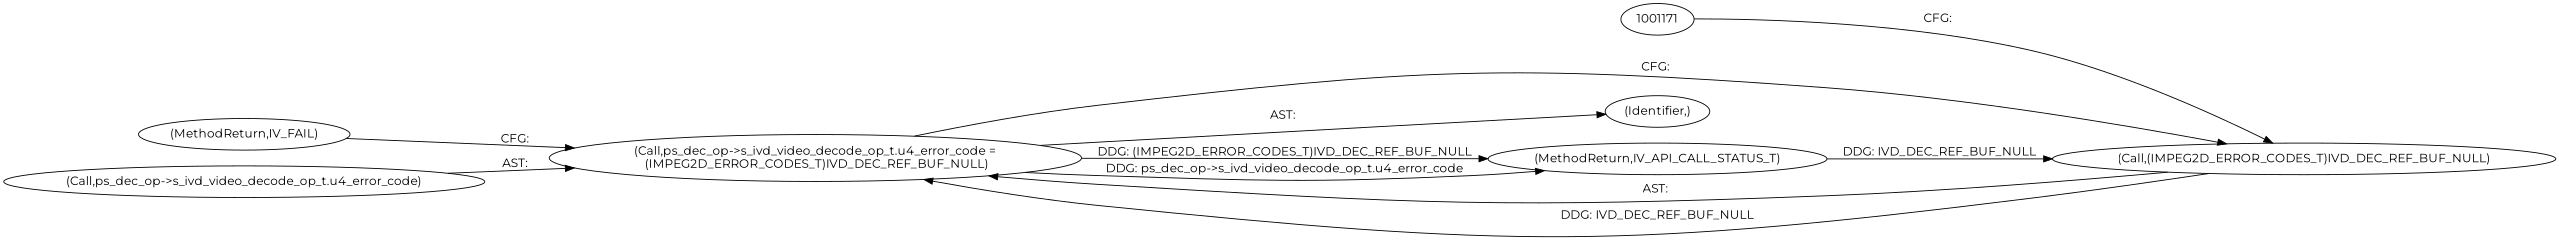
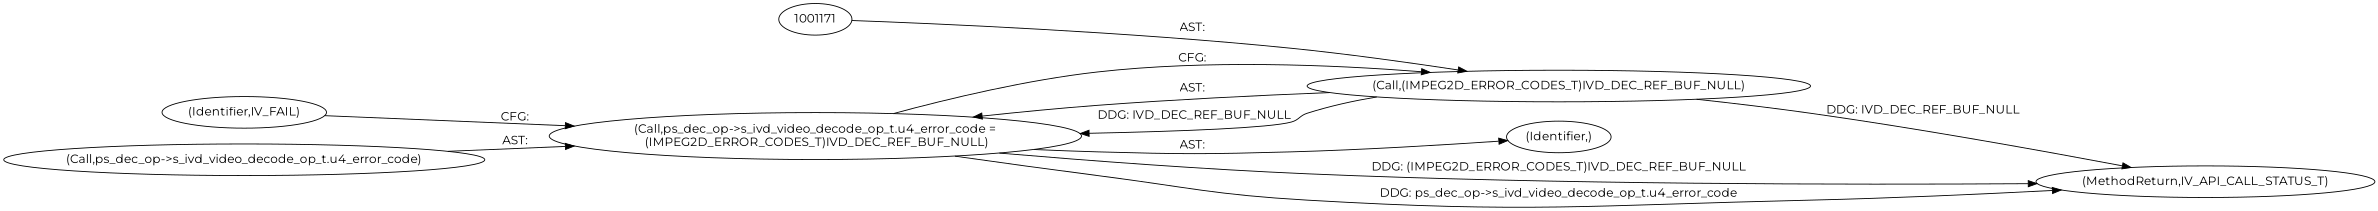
edge "1001171" -> "(Call,(IMPEG2D_ERROR_CODES_T)IVD_DEC_REF_BUF_NULL)": label "CFG: " -> "AST: "
node "(MethodReturn,IV_FAIL)": label "(MethodReturn,IV_FAIL)" -> "(Identifier,IV_FAIL)"
edge "(MethodReturn,IV_API_CALL_STATUS_T)" -> "(Call,(IMPEG2D_ERROR_CODES_T)IVD_DEC_REF_BUF_NULL)": reversed
